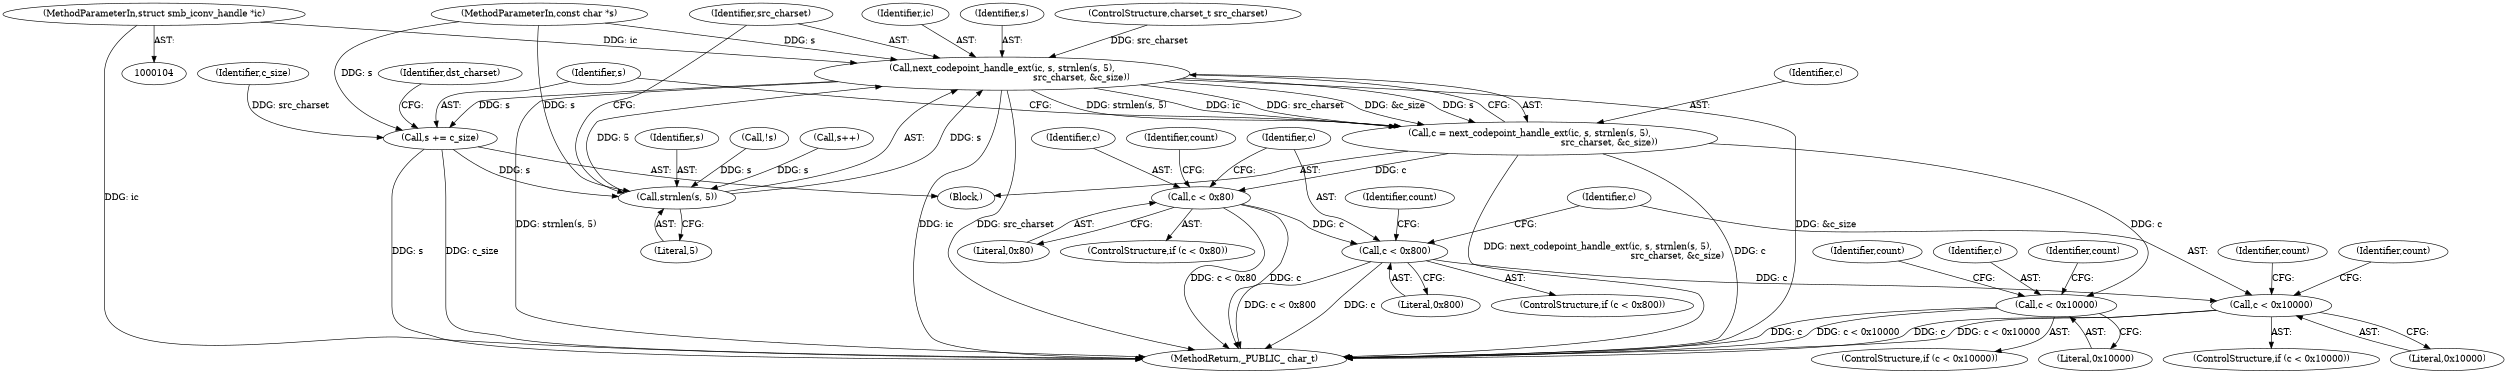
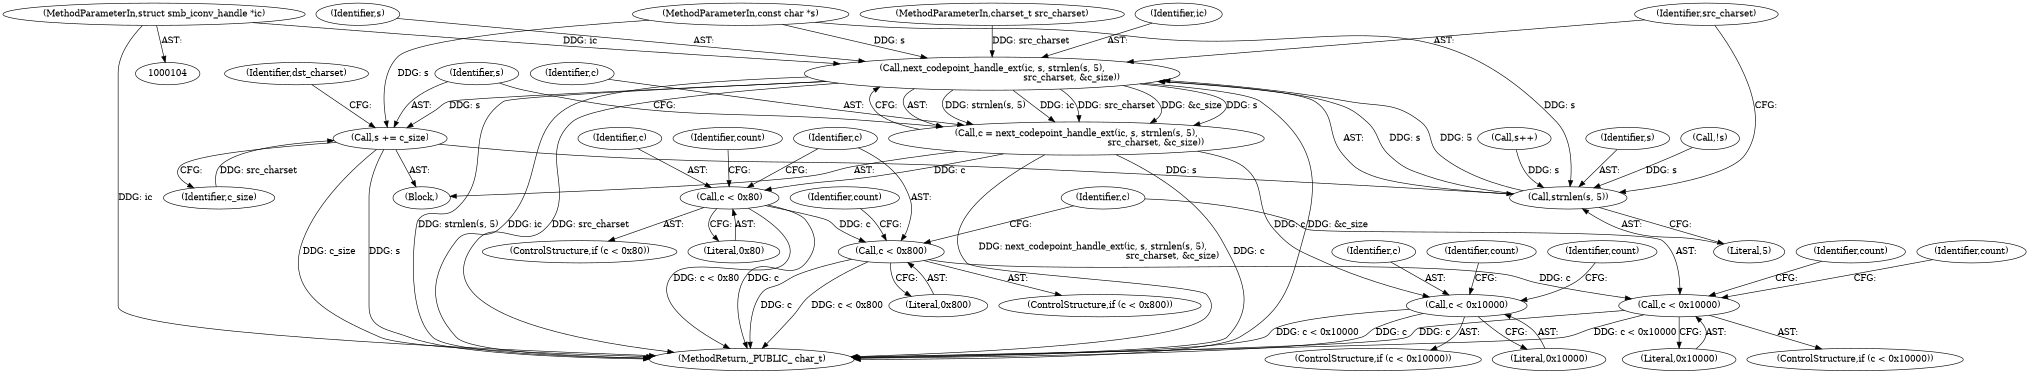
node "(ControlStructure,charset_t src_charset)": label "(ControlStructure,charset_t src_charset)" -> "(MethodParameterIn,charset_t src_charset)"
edge "(Call,s += c_size)" -> "(Identifier,c_size)": added, label "CFG:"
